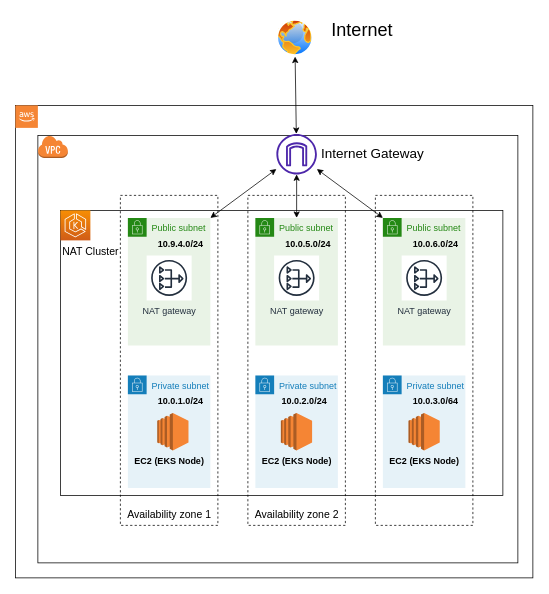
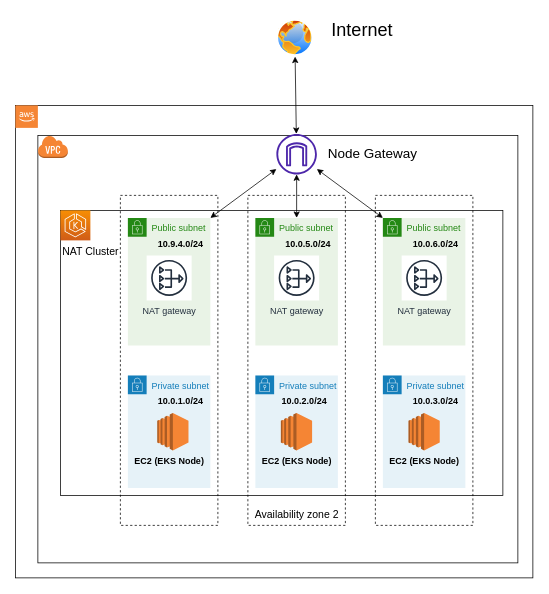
node "Internet Gateway": label "Internet Gateway" -> "Node Gateway"
node "10.0.3.0/64": label "10.0.3.0/64" -> "10.0.3.0/24"
node "Availability zone 1": removed
